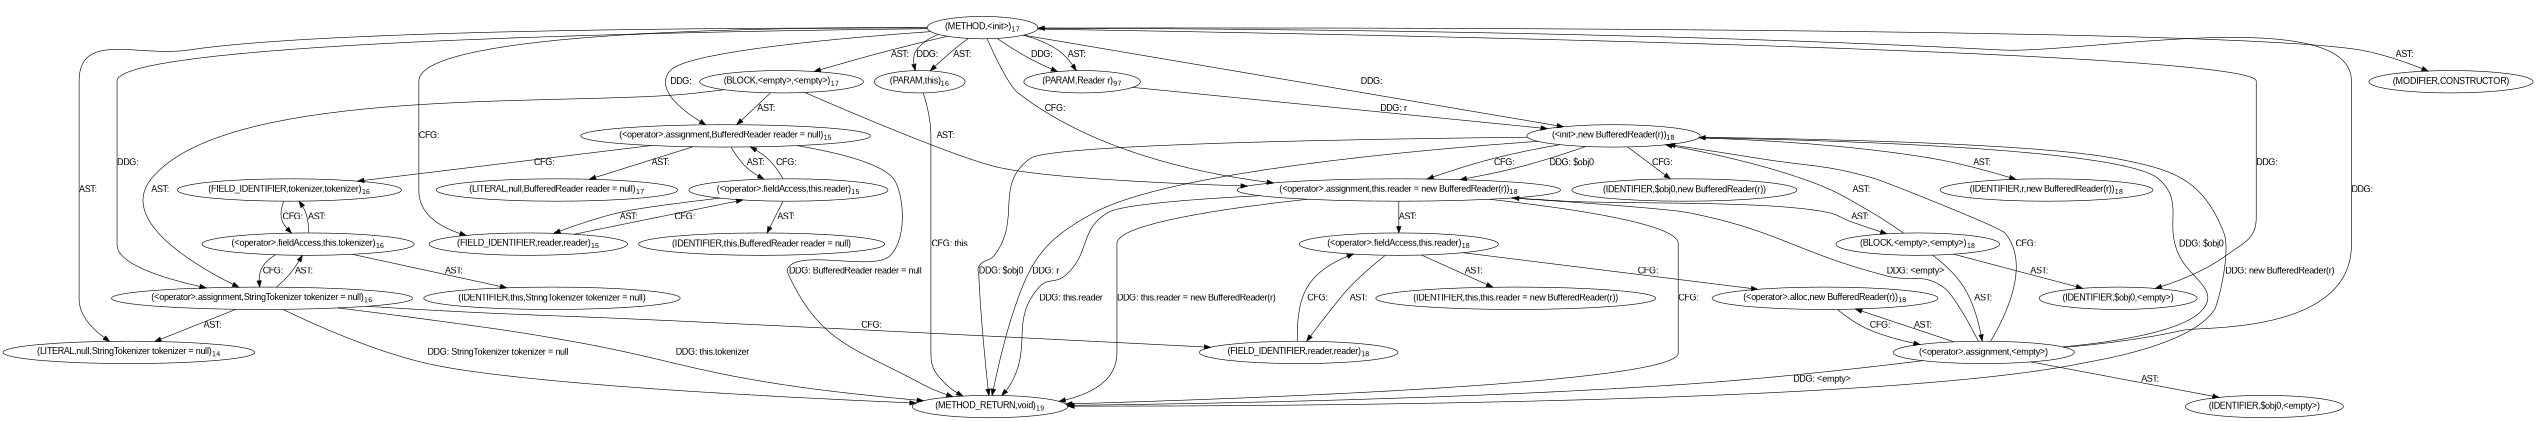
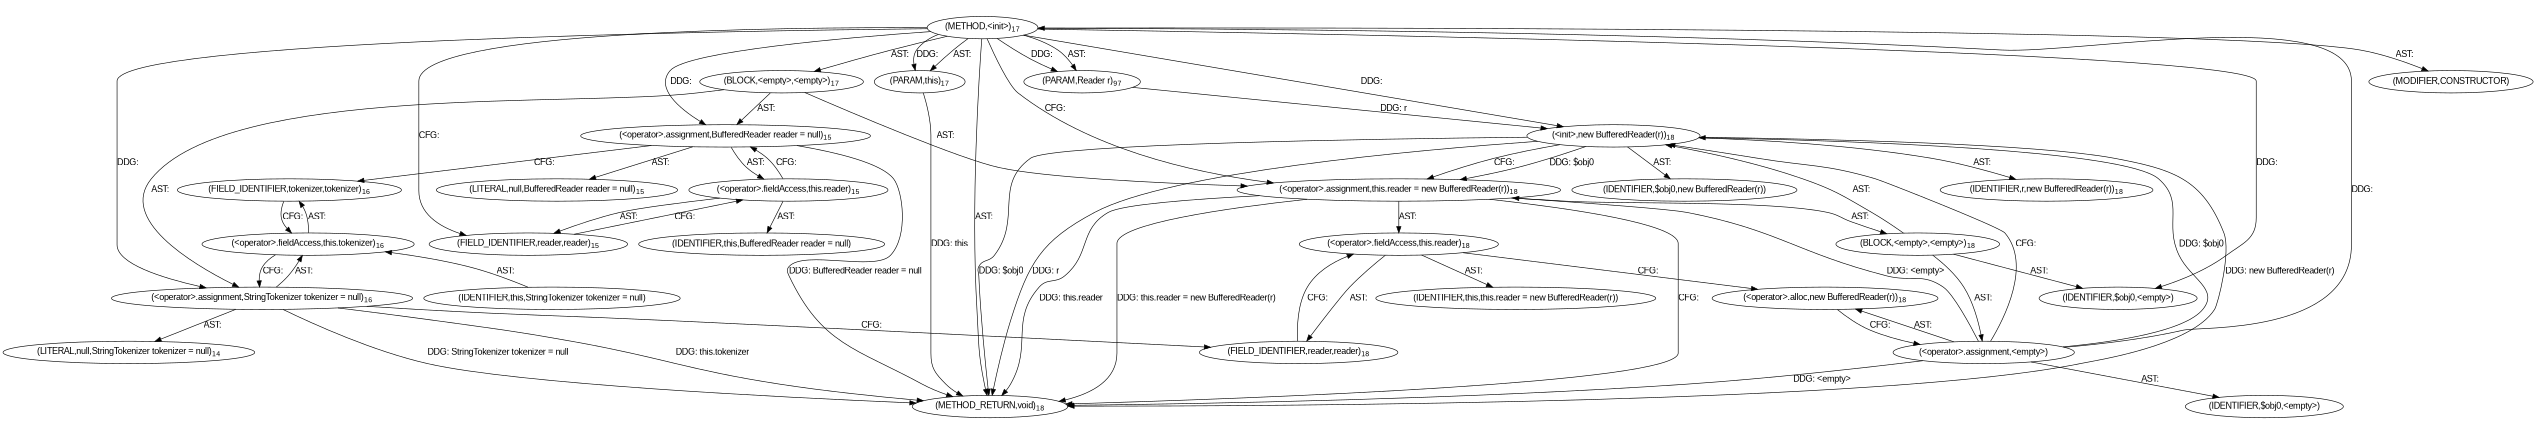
edge "(METHOD,<init>)" -> "(LITERAL,null,StringTokenizer tokenizer = null)": now "(METHOD,<init>)" -> "(METHOD_RETURN,void)"
node "(PARAM,this)": text "16" -> "17"
edge "(<init>,new BufferedReader(r))" -> "(IDENTIFIER,$obj0,new BufferedReader(r))": label "CFG: " -> "AST: "
node "(LITERAL,null,BufferedReader reader = null)": text "17" -> "15"
edge "(PARAM,this)" -> "(METHOD_RETURN,void)": label "CFG: this" -> "DDG: this"
edge "(<operator>.fieldAccess,this.tokenizer)" -> "(IDENTIFIER,this,StringTokenizer tokenizer = null)": reversed
node "(METHOD_RETURN,void)": text "19" -> "18"
